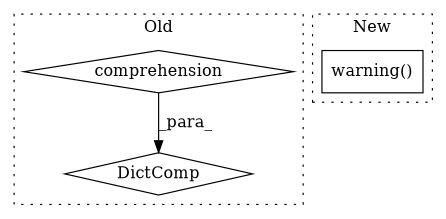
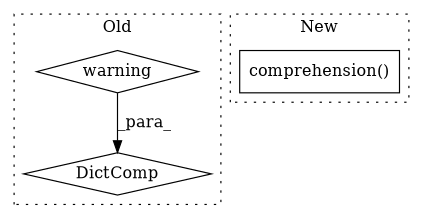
node "comprehension": label "comprehension" -> "warning"
node "warning()": label "warning()" -> "comprehension()"
